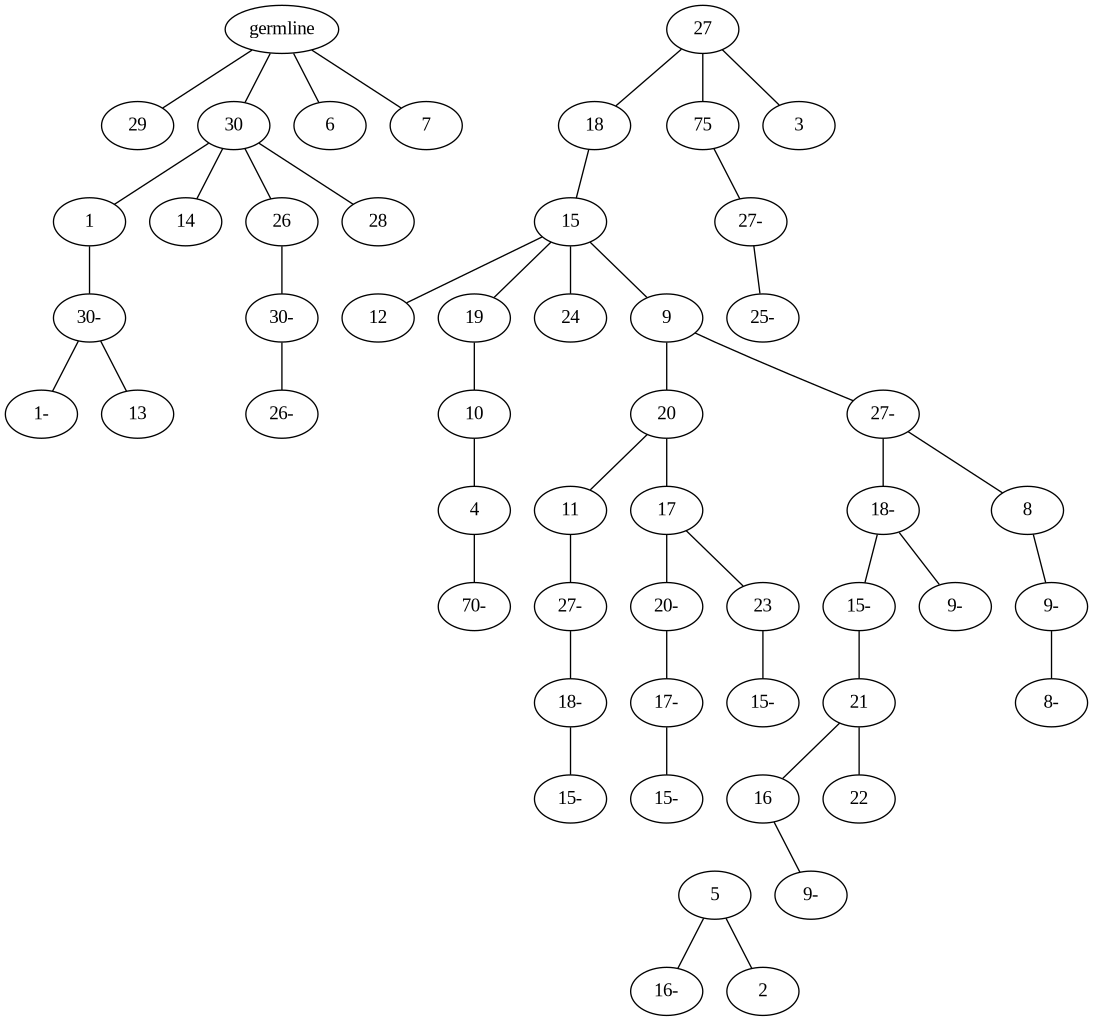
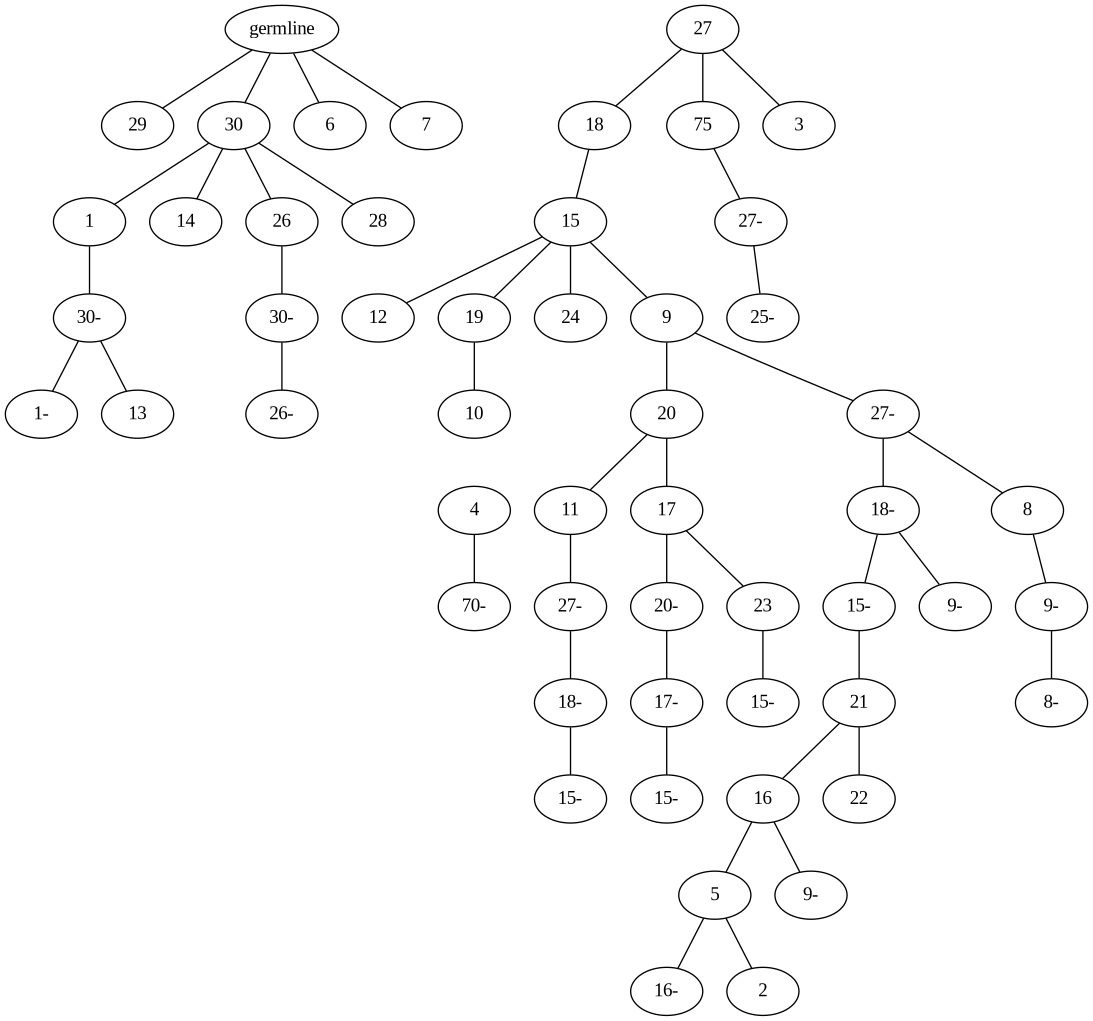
edge "10" -- "4": removed
edge "16" -- "5": added
